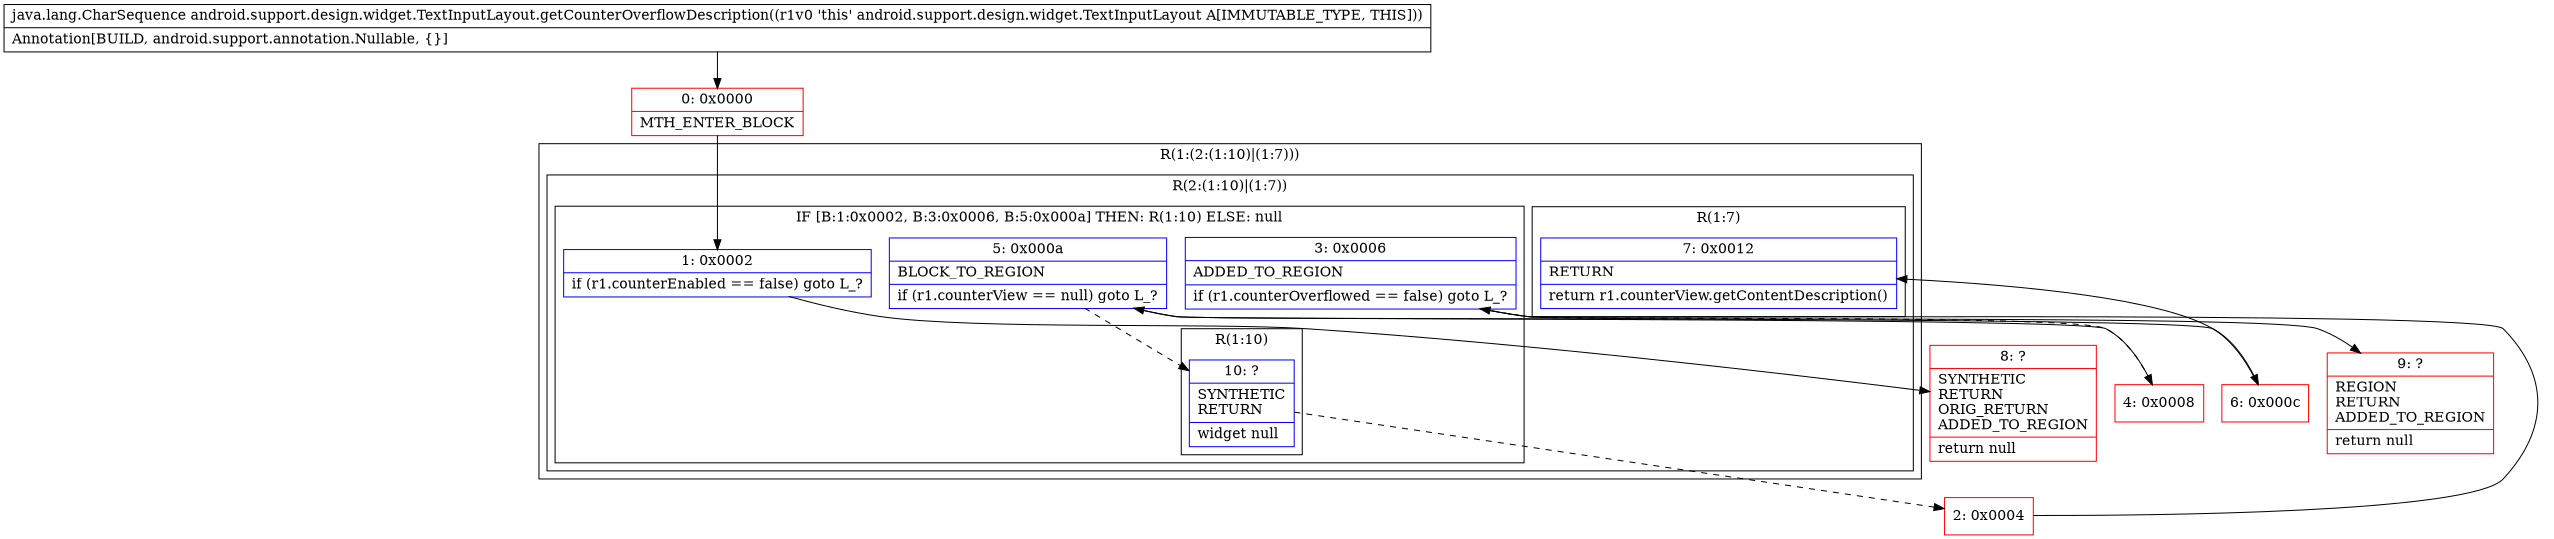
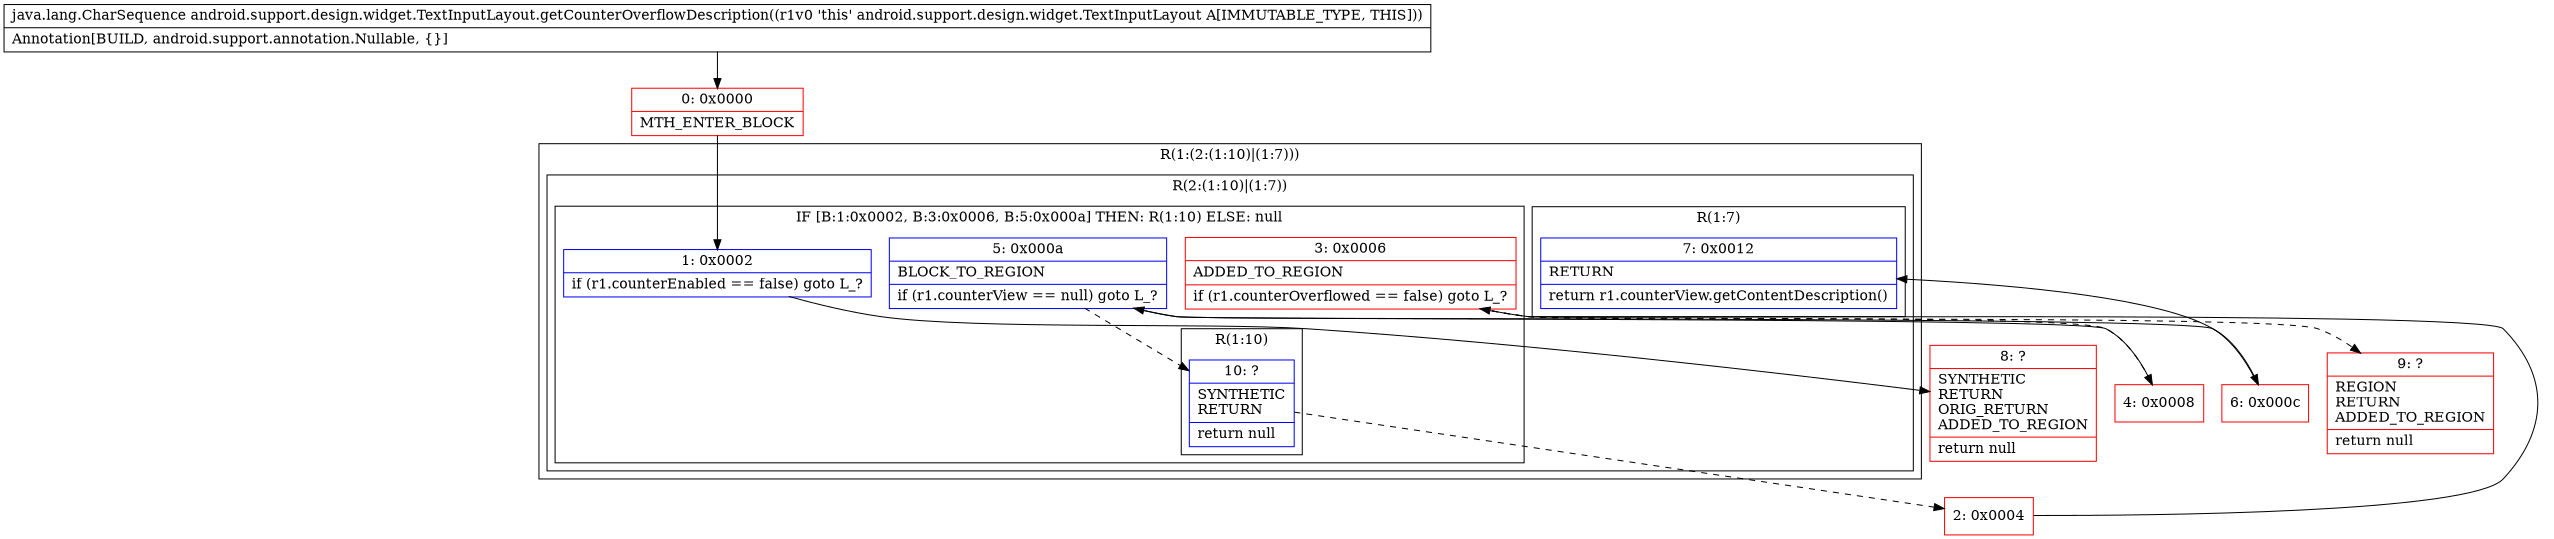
node "3: 0x0006": color blue -> red
edge "3: 0x0006" -> "9: ?": style solid -> dashed
node "10: ?": text "widget null" -> "return null"
